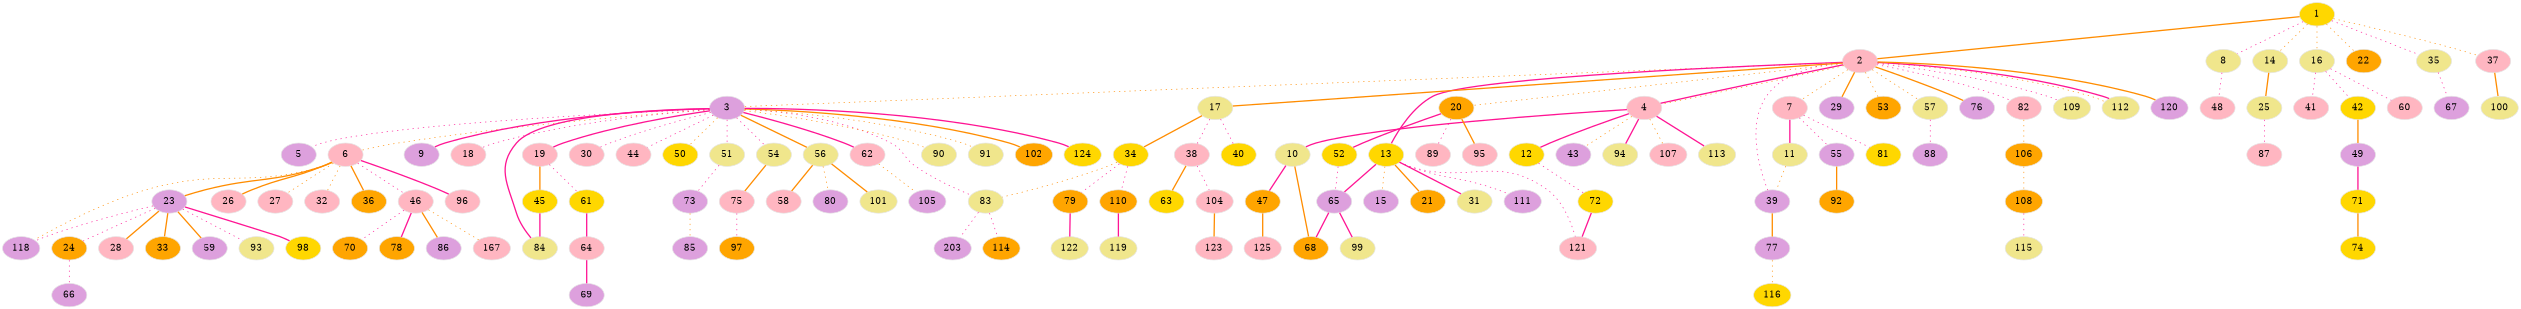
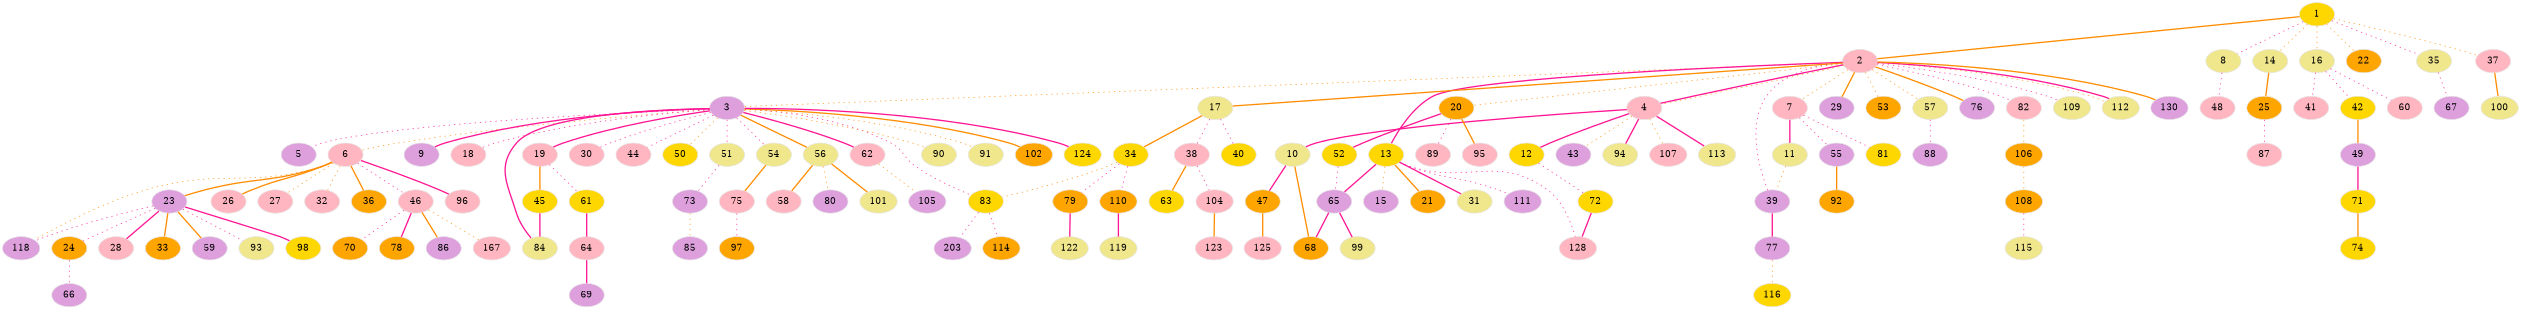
node "120": label "120" -> "130"
node "25": fillcolor khaki -> orange
node "83": fillcolor khaki -> gold
edge "23" -- "28": color darkorange -> deeppink
edge "39" -- "77": color darkorange -> deeppink
node "121": label "121" -> "128"
